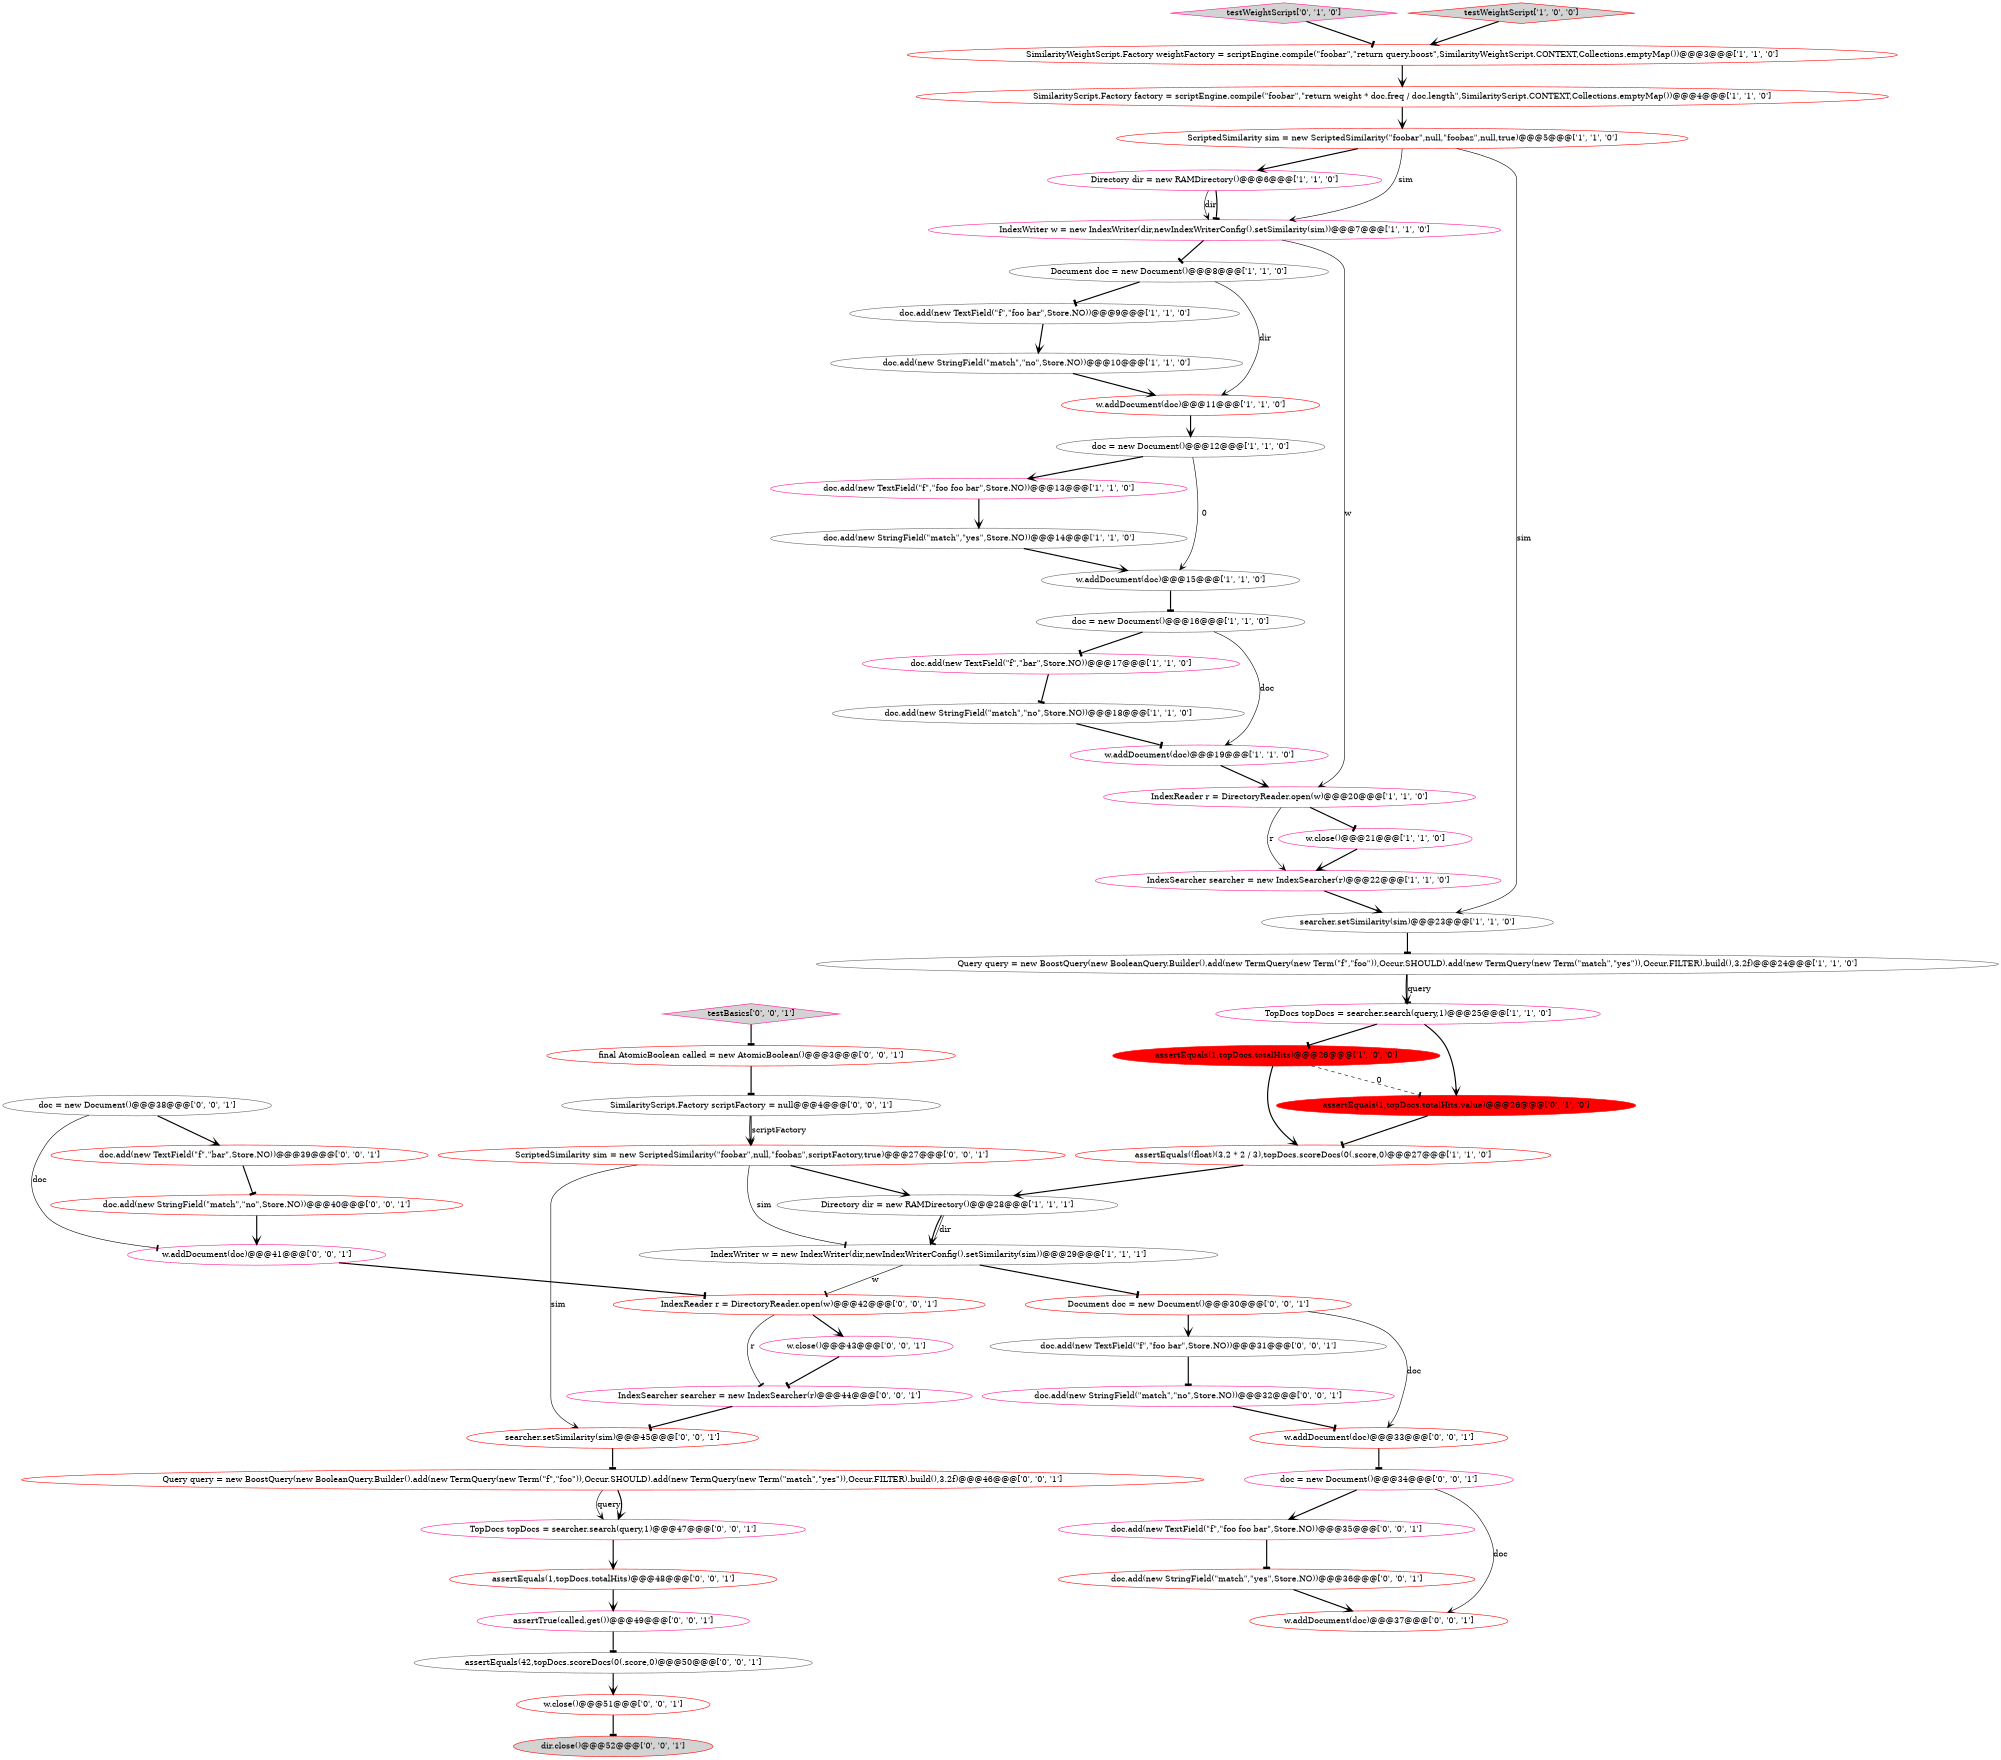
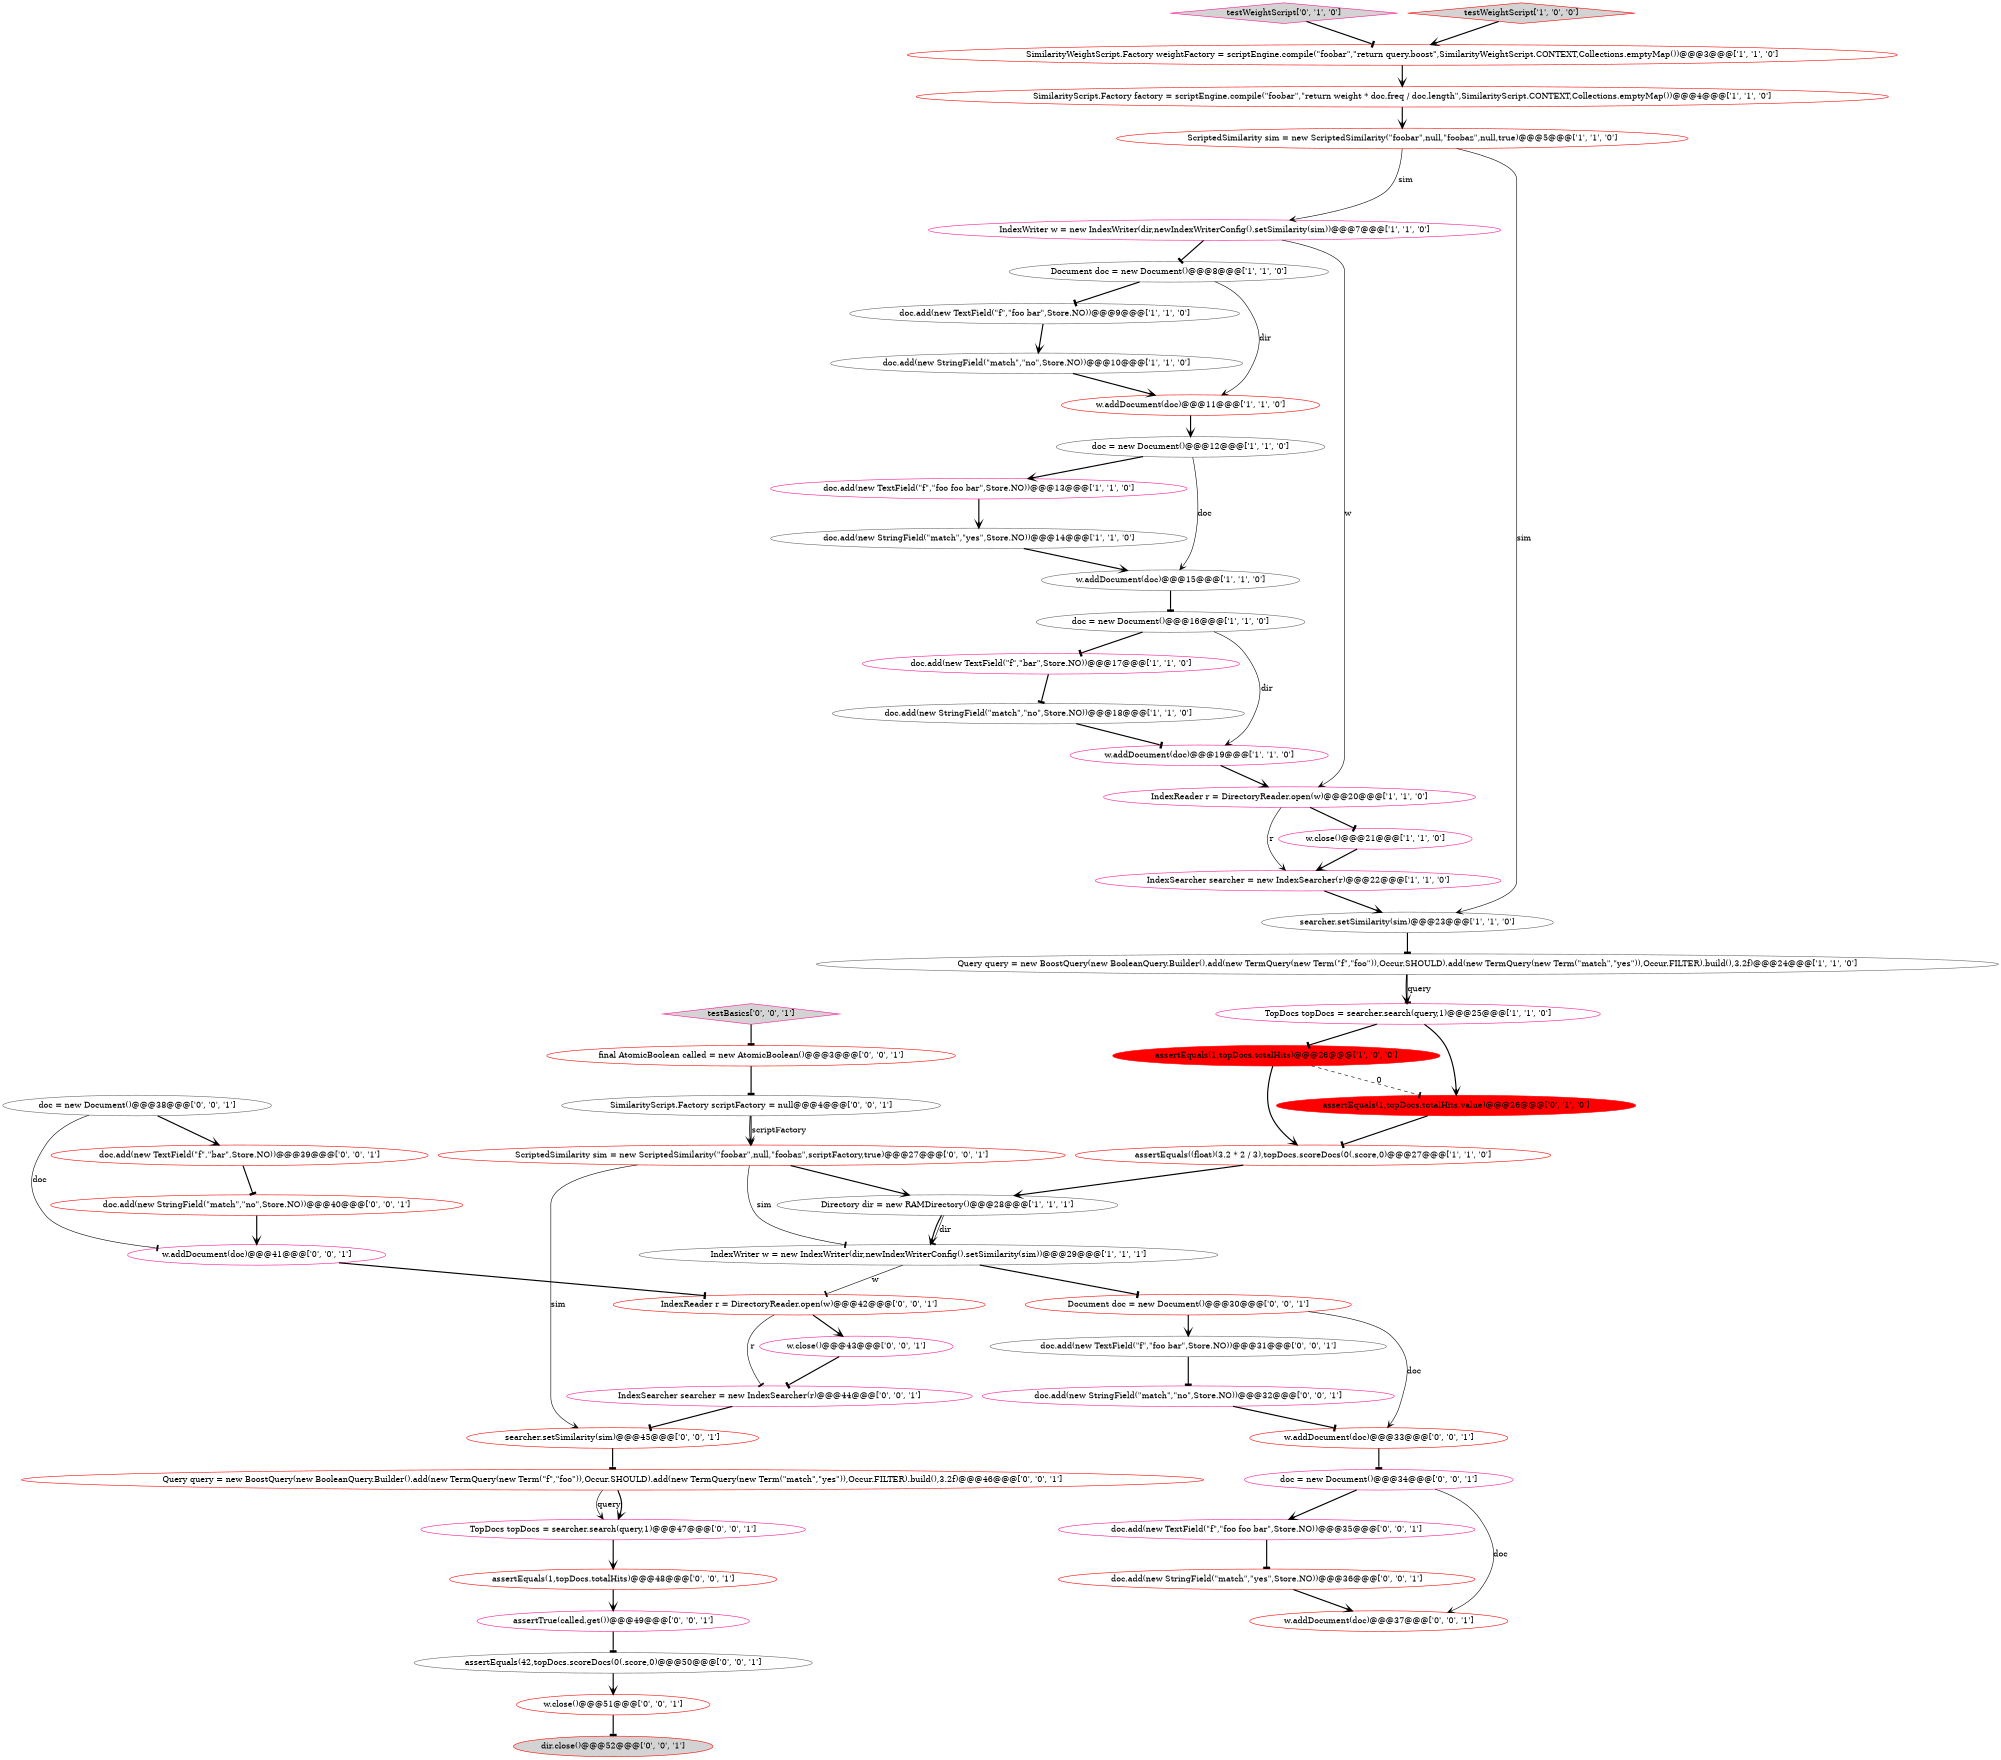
node "Directory dir = new RAMDirectory()@@@6@@@['1', '1', '0']": removed
edge "doc = new Document()@@@12@@@['1', '1', '0']" -> "w.addDocument(doc)@@@15@@@['1', '1', '0']": label "0" -> "doc"
edge "doc = new Document()@@@16@@@['1', '1', '0']" -> "w.addDocument(doc)@@@19@@@['1', '1', '0']": label "doc" -> "dir"
